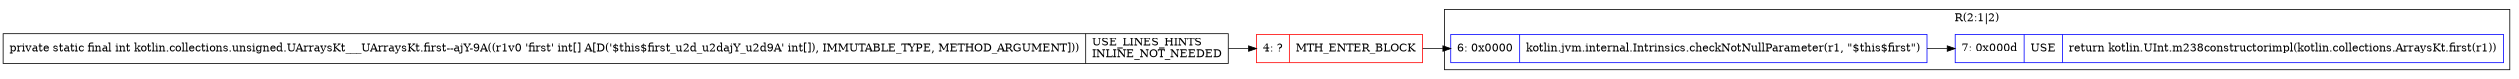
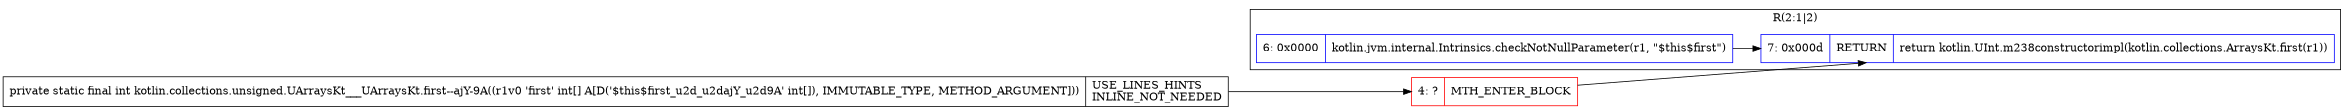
node "7: 0x000d": text "USE" -> "RETURN"
edge "4: ?" -> "6: 0x0000": now "4: ?" -> "7: 0x000d"
